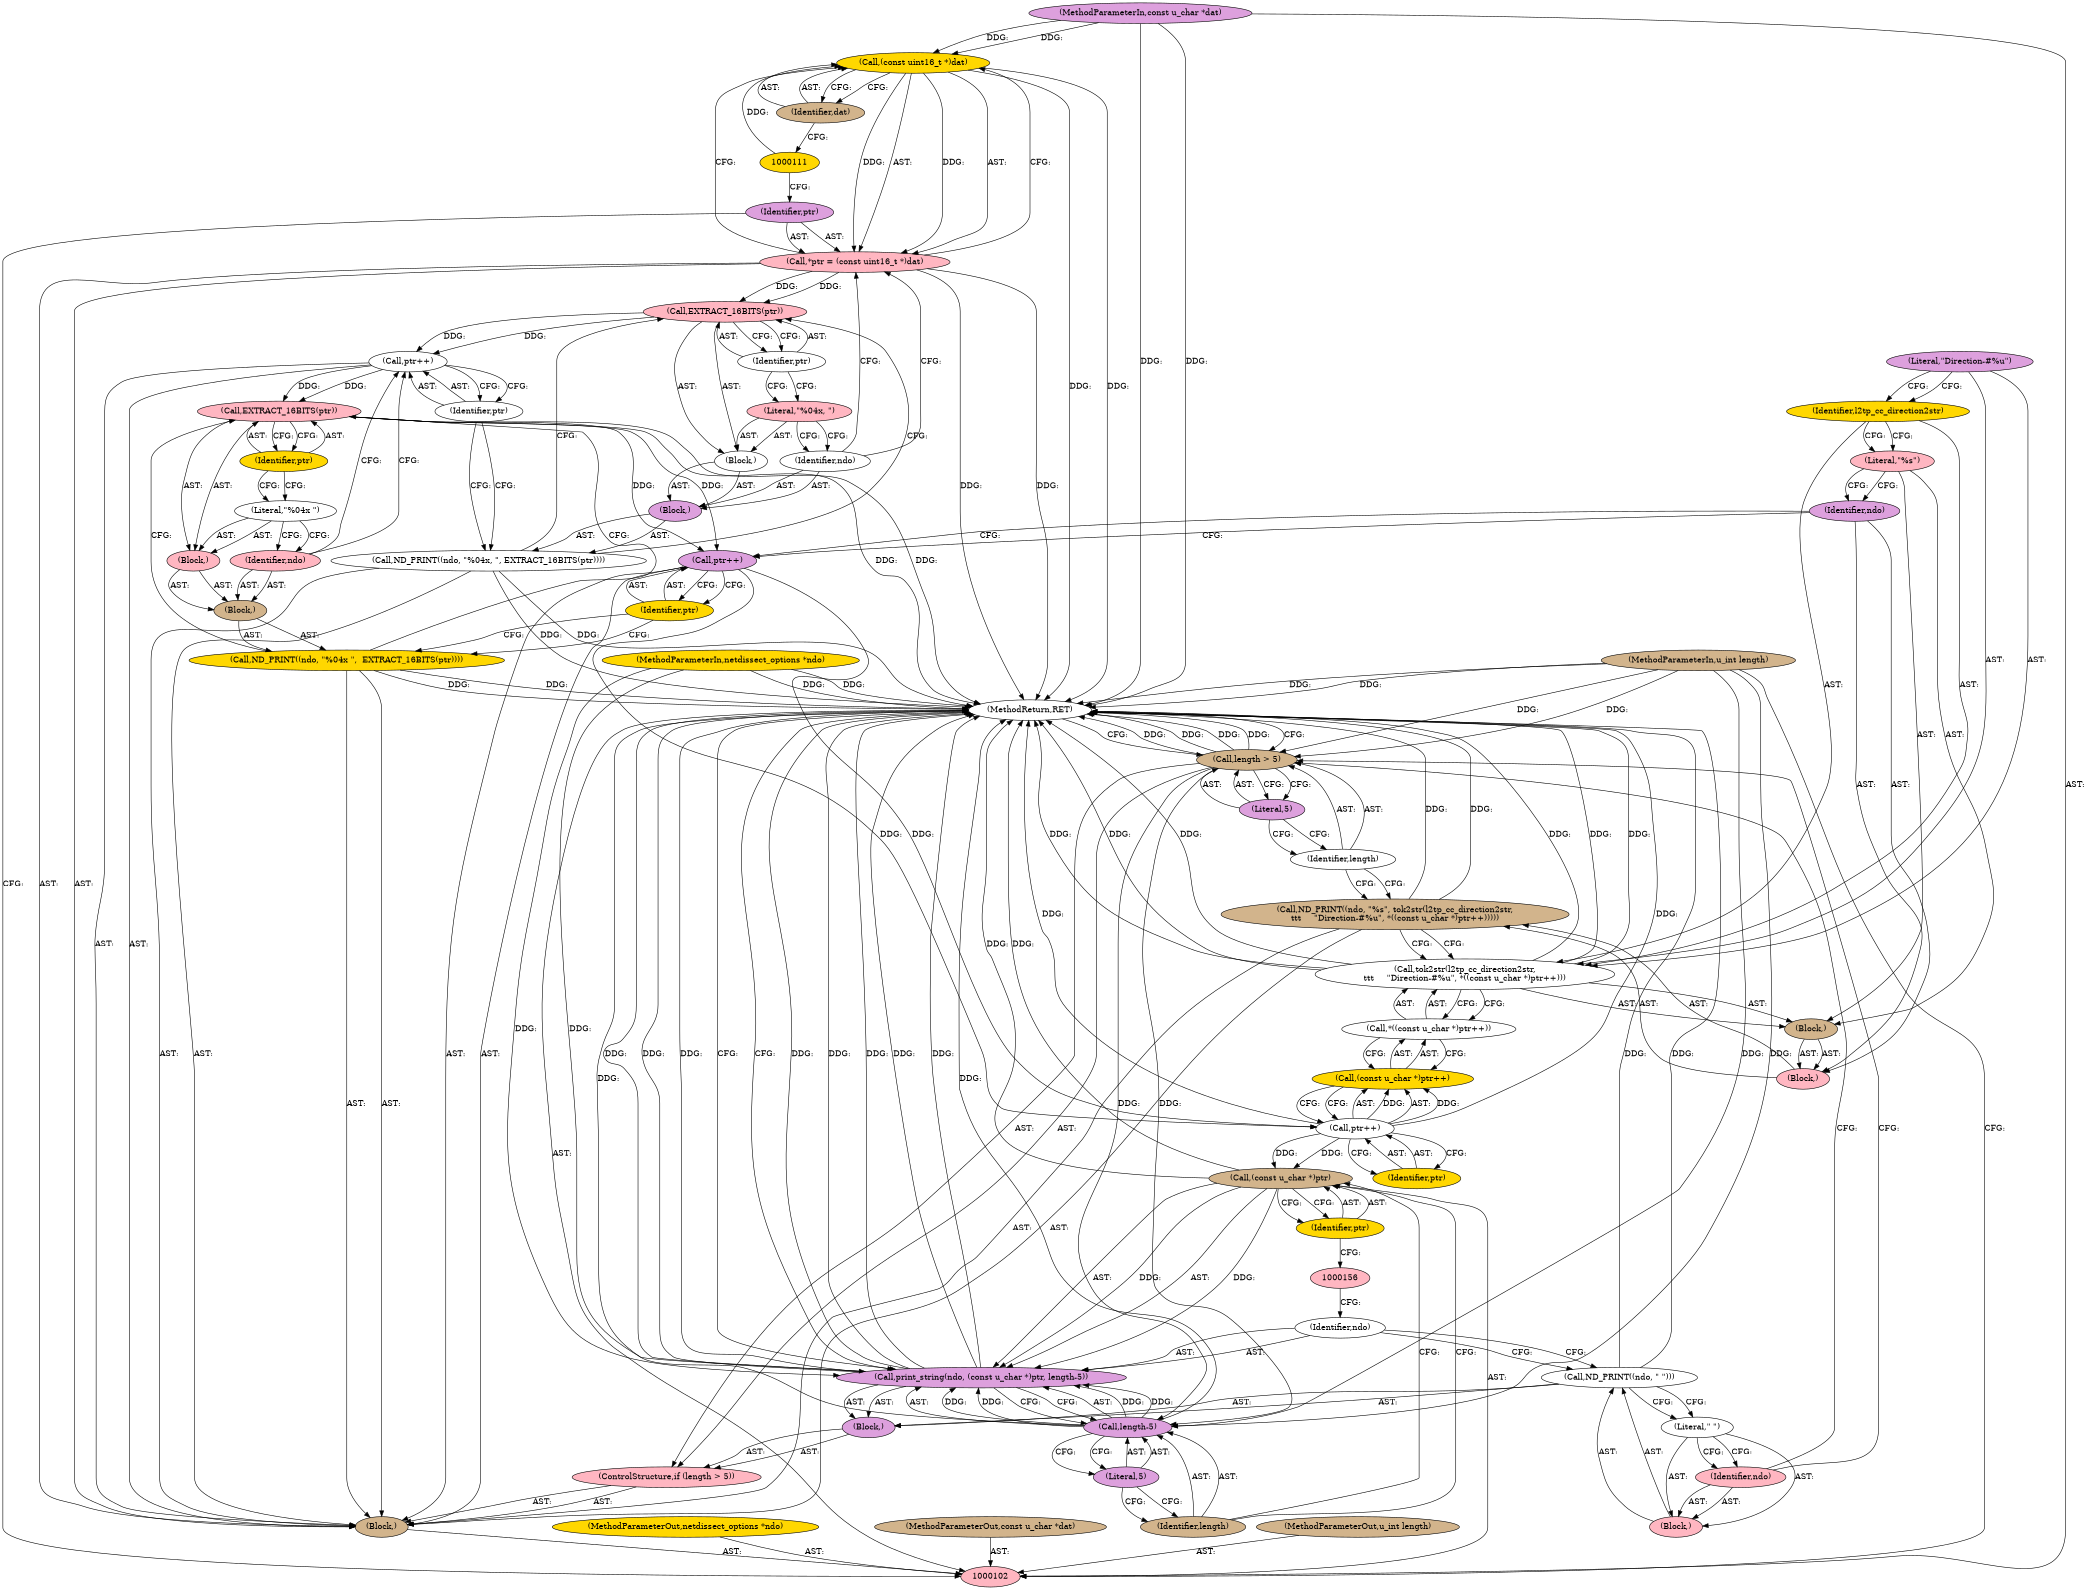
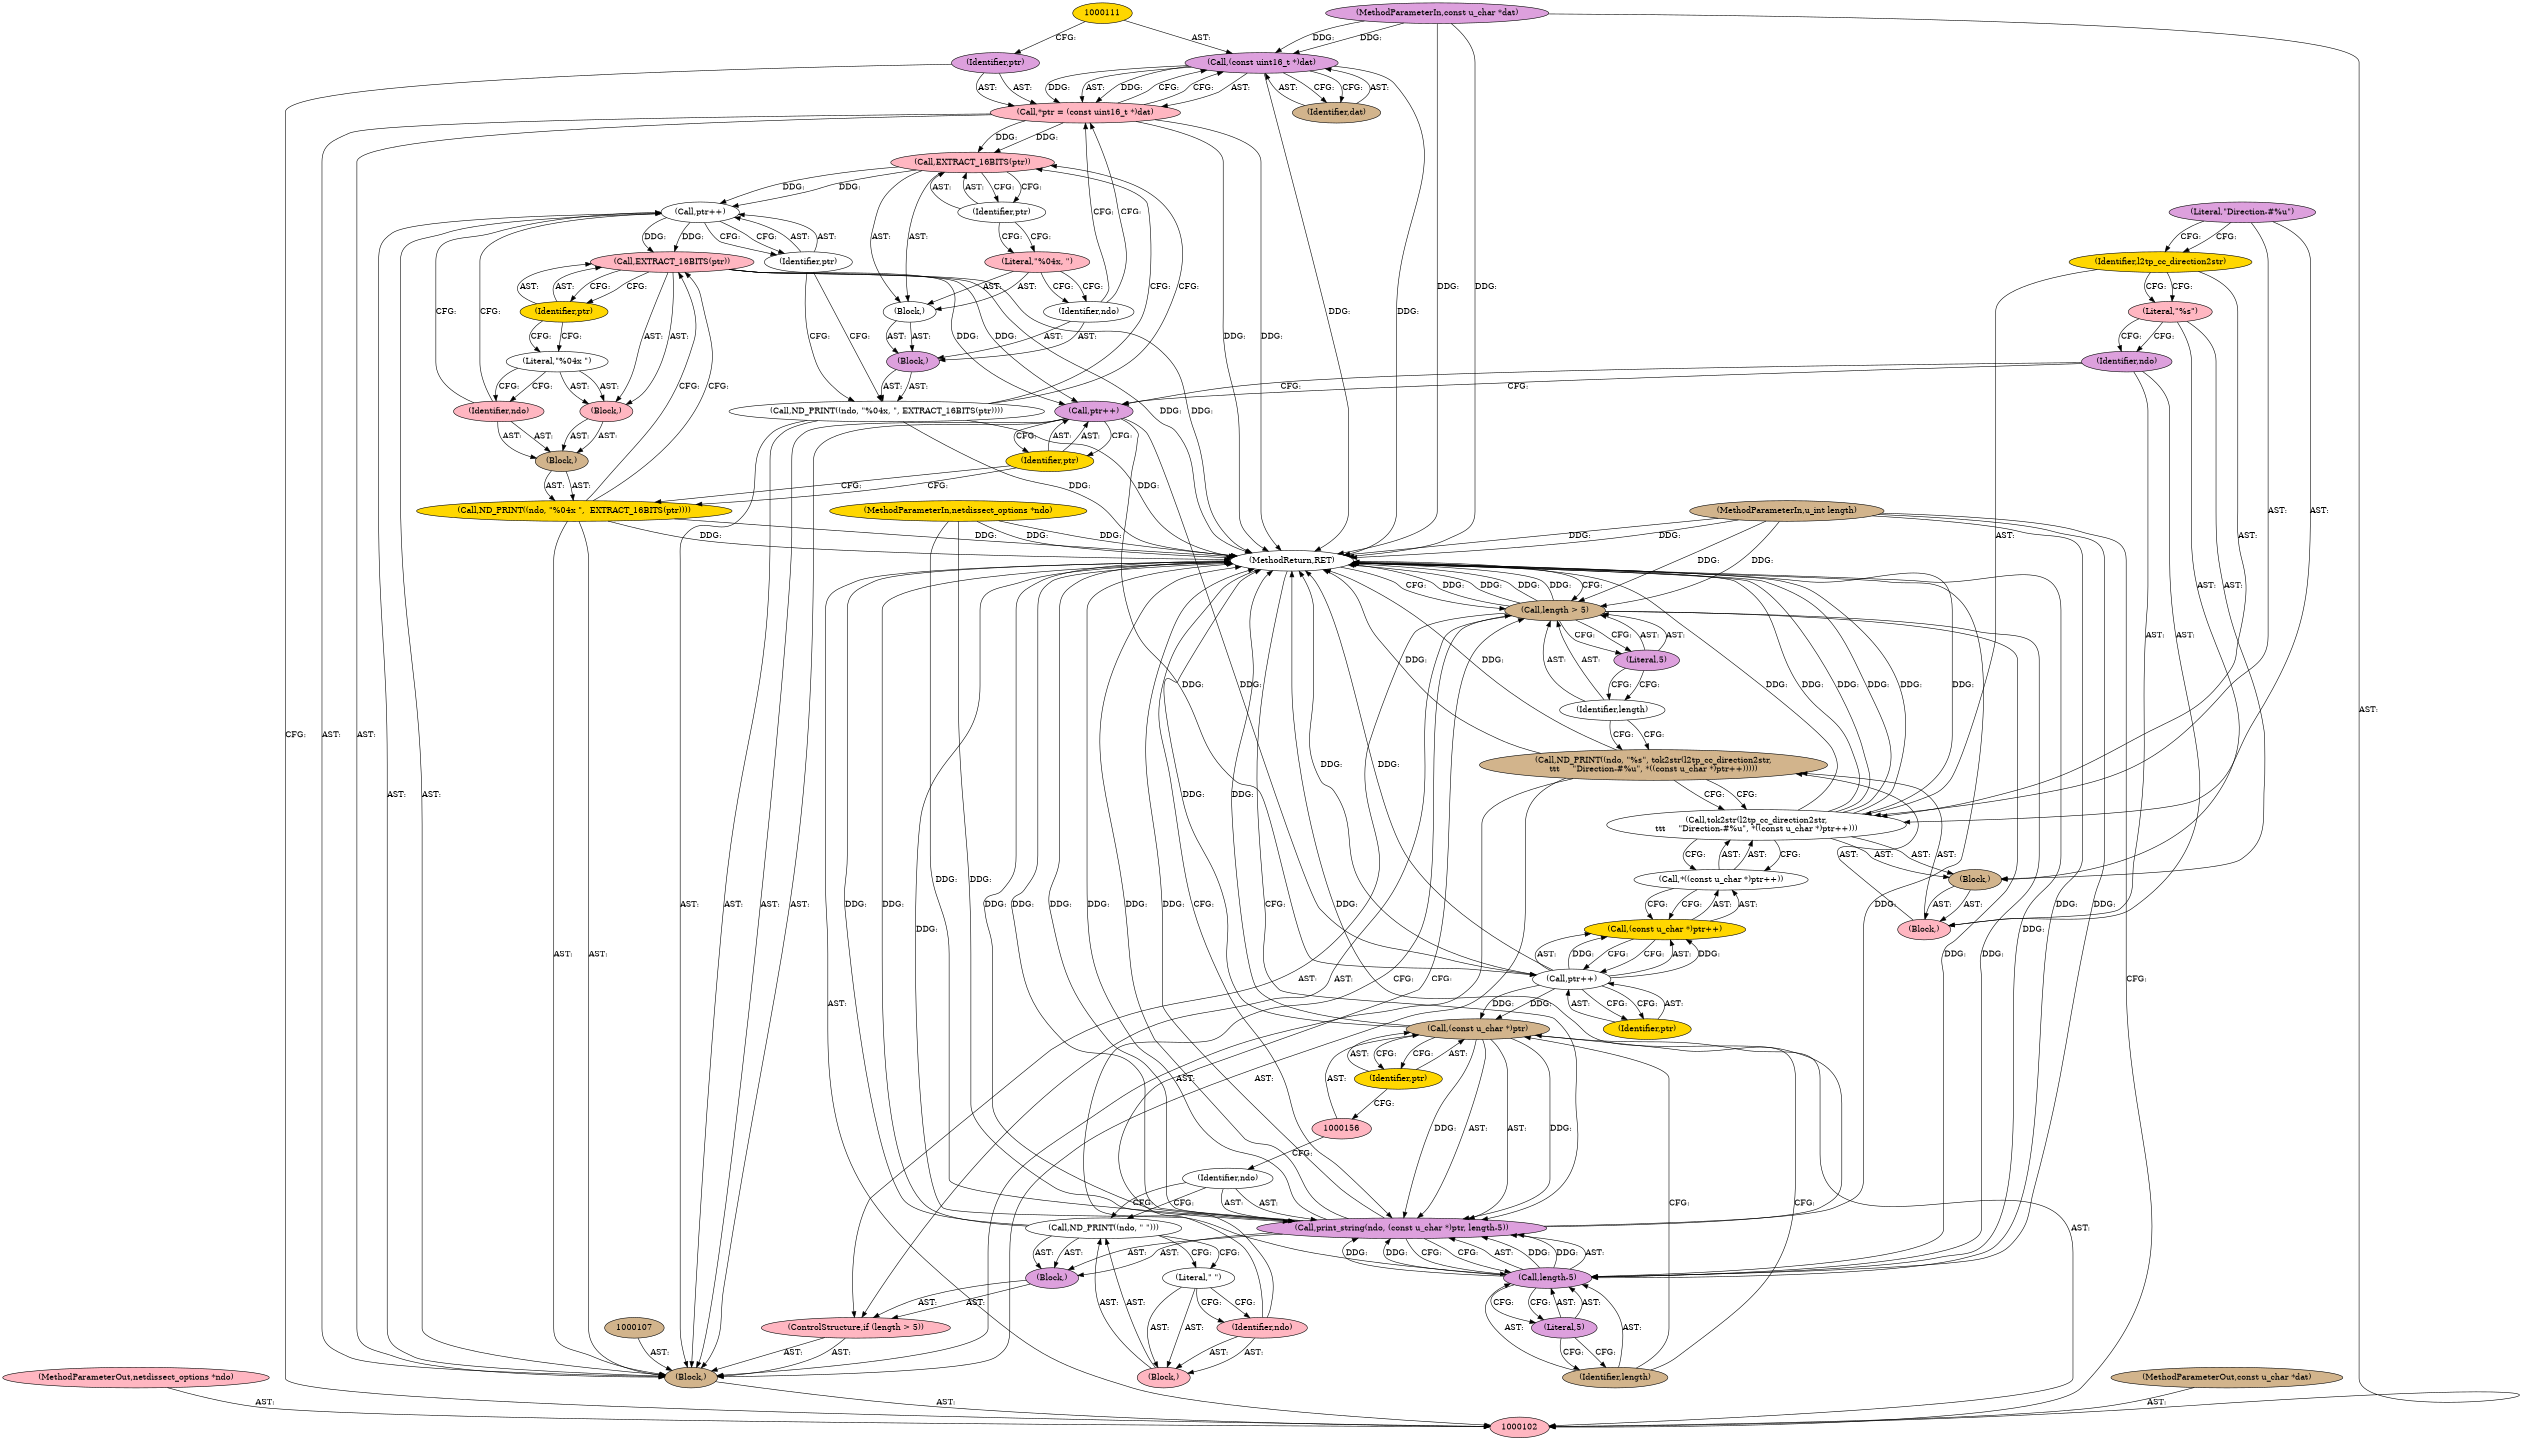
node "(Call,(const uint16_t *)dat)": fillcolor gold -> plum
edge "1000111" -> "(Call,(const uint16_t *)dat)": label "DDG: " -> "AST: "
edge "(Identifier,dat)" -> "1000111": removed, label "CFG:"
edge "1000156" -> "(Call,(const u_char *)ptr)": added, label "AST:"
node "1000107": added
node "(MethodParameterOut,netdissect_options *ndo)": fillcolor gold -> lightpink
node "(MethodParameterOut,u_int length)": removed
